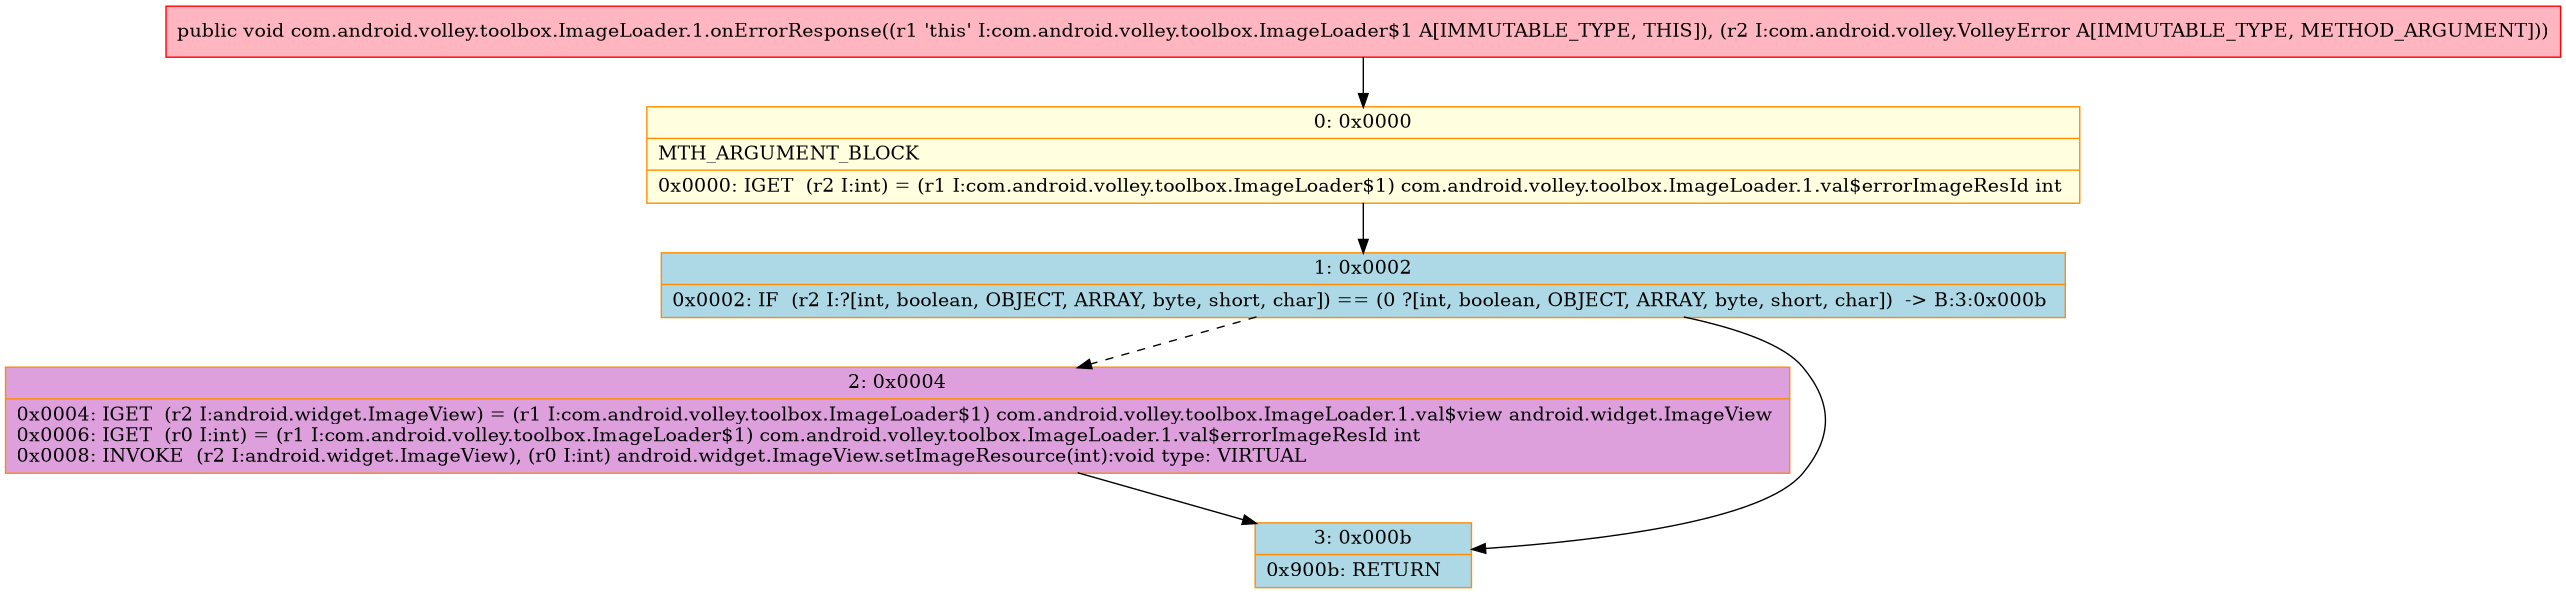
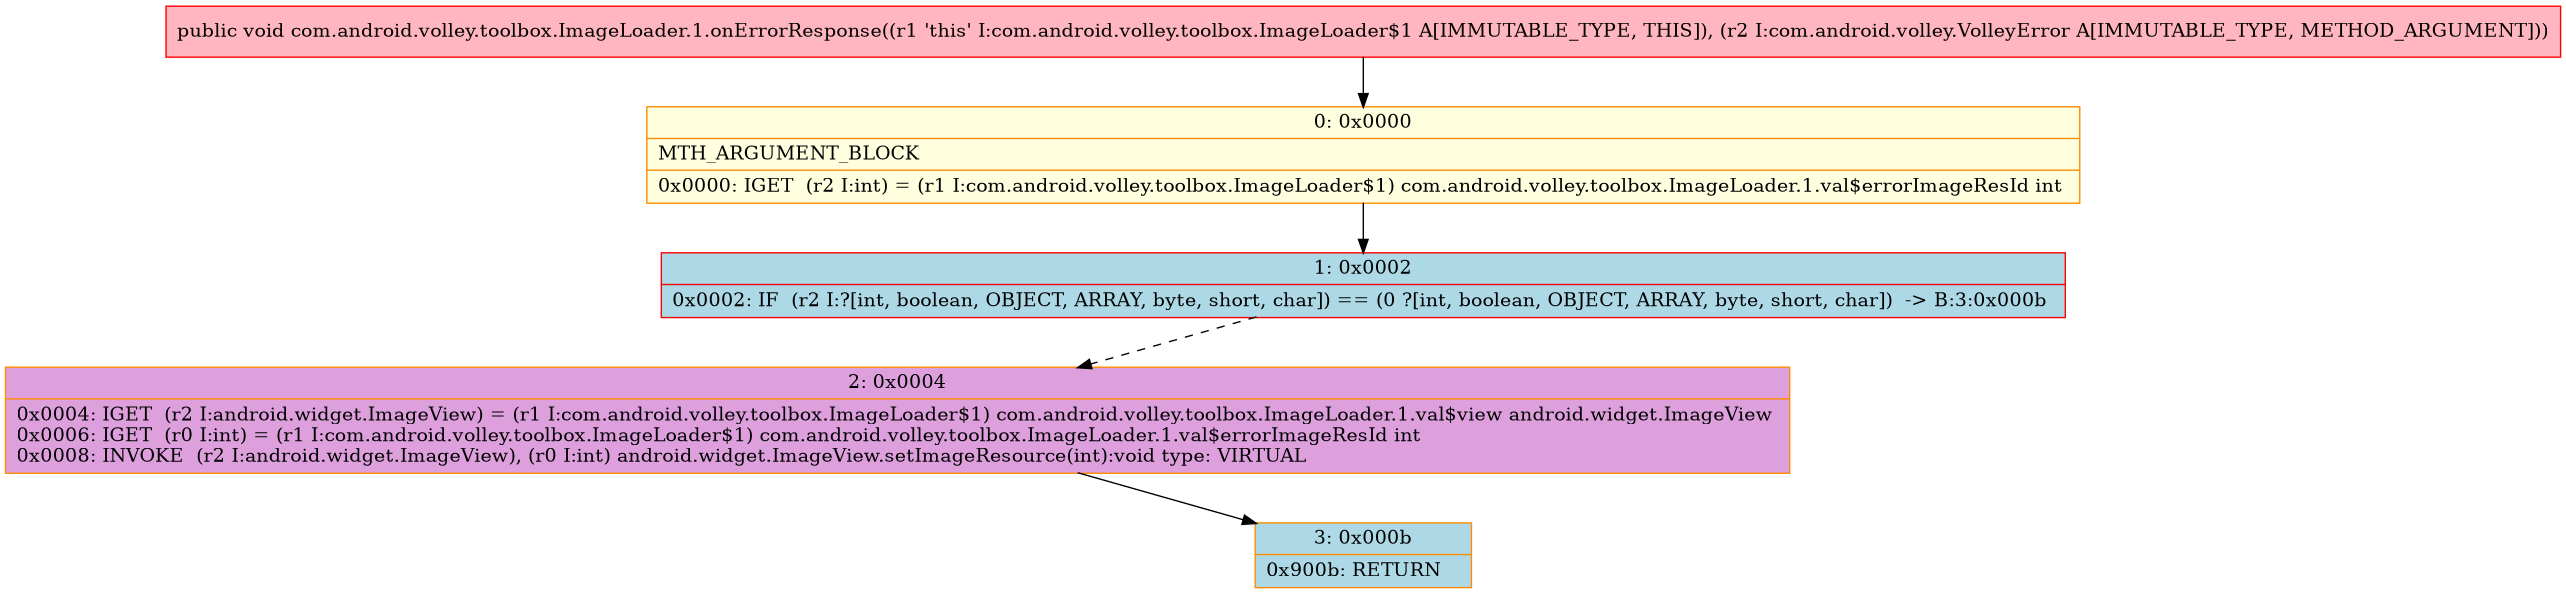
node "1: 0x0002": color darkorange -> red
edge "1: 0x0002" -> "3: 0x000b": removed
